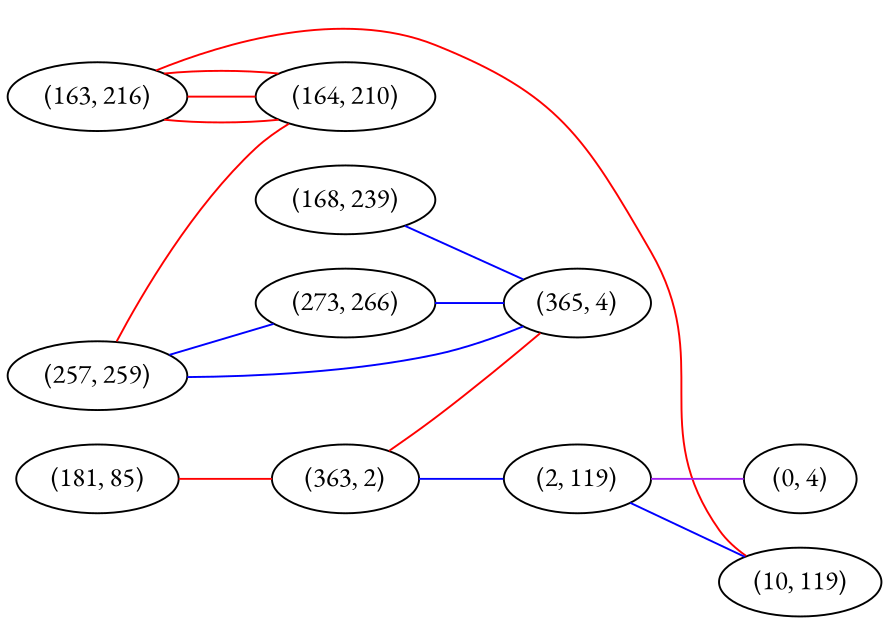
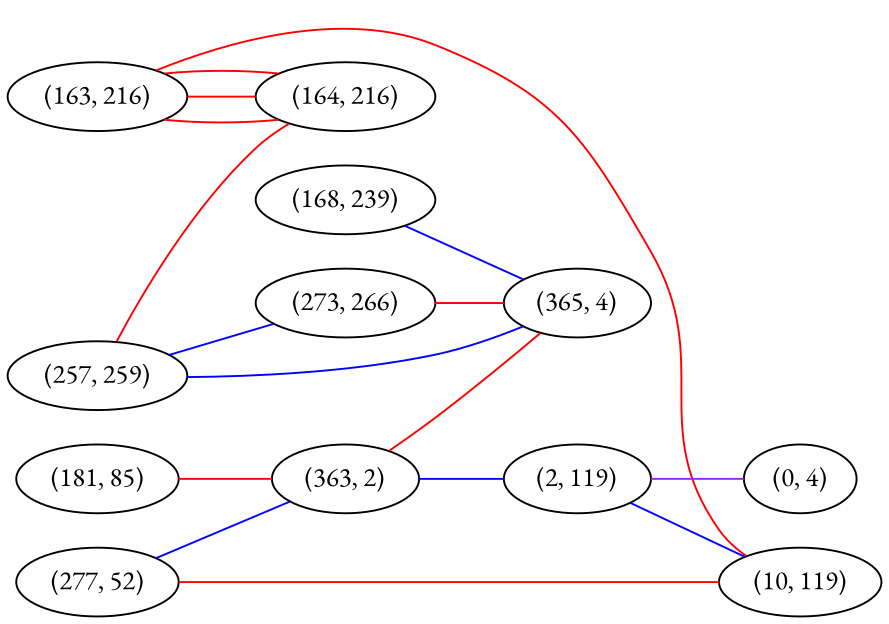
node "(164, 210)": label "(164, 210)" -> "(164, 216)"
edge "(273, 266)" -- "(365, 4)": color blue -> red
node "(277, 52)": added
